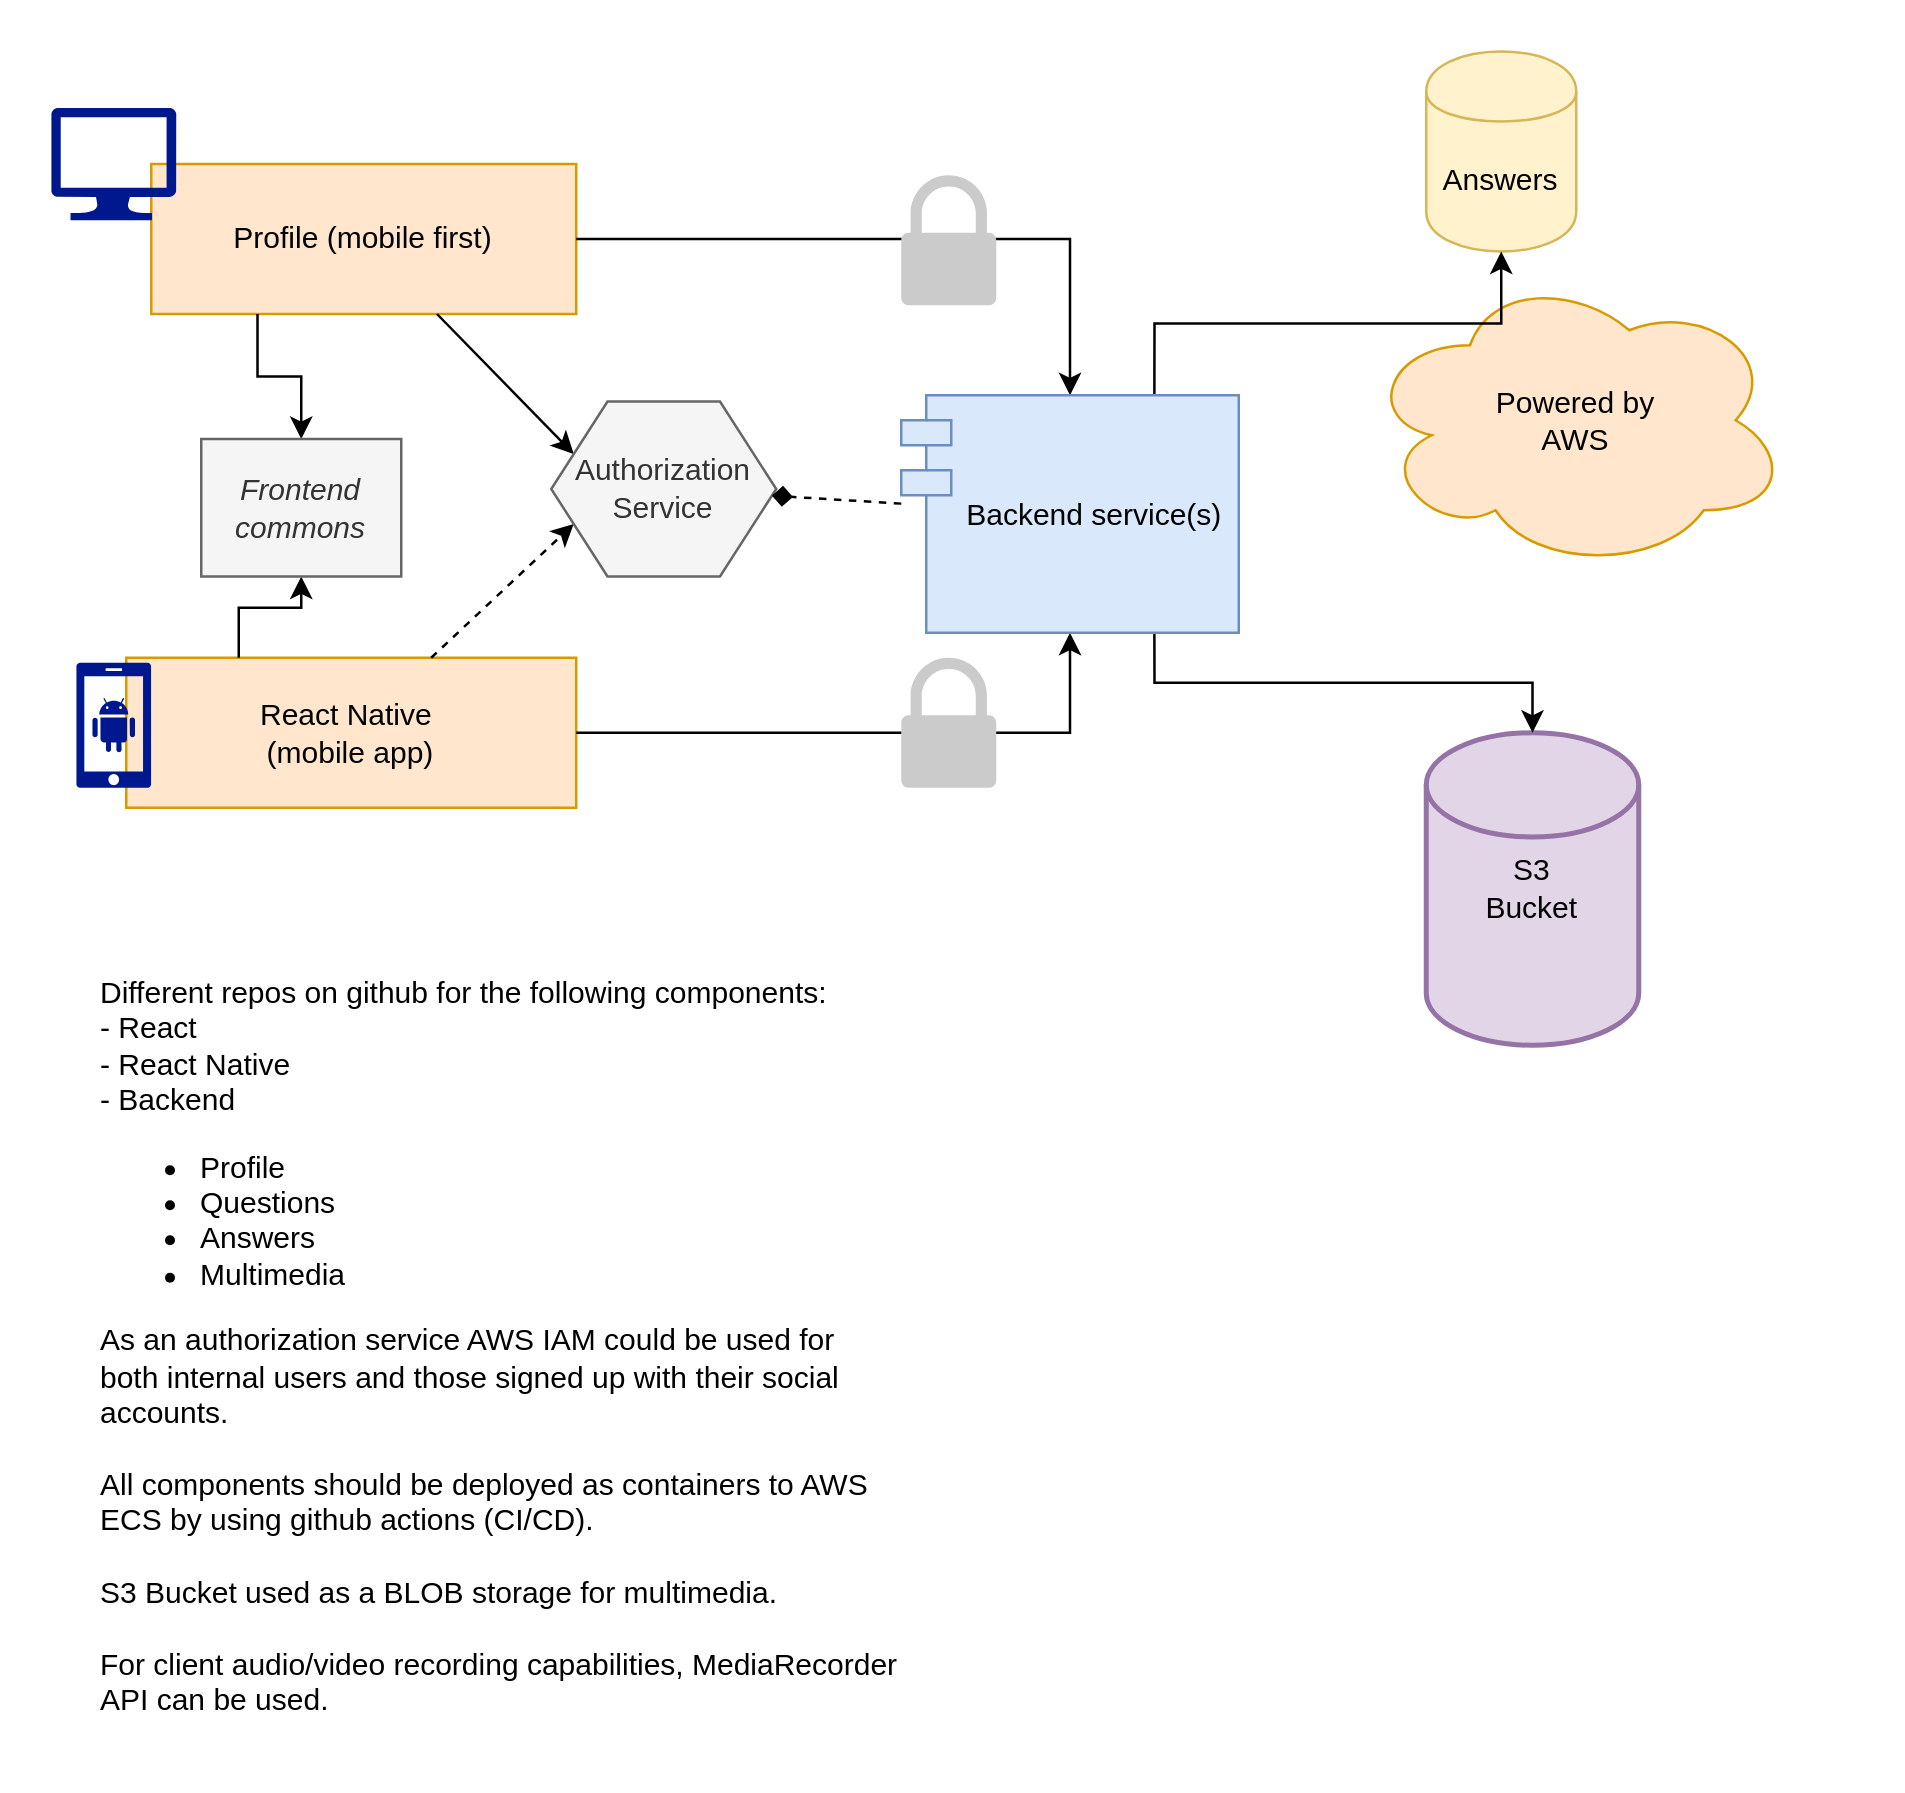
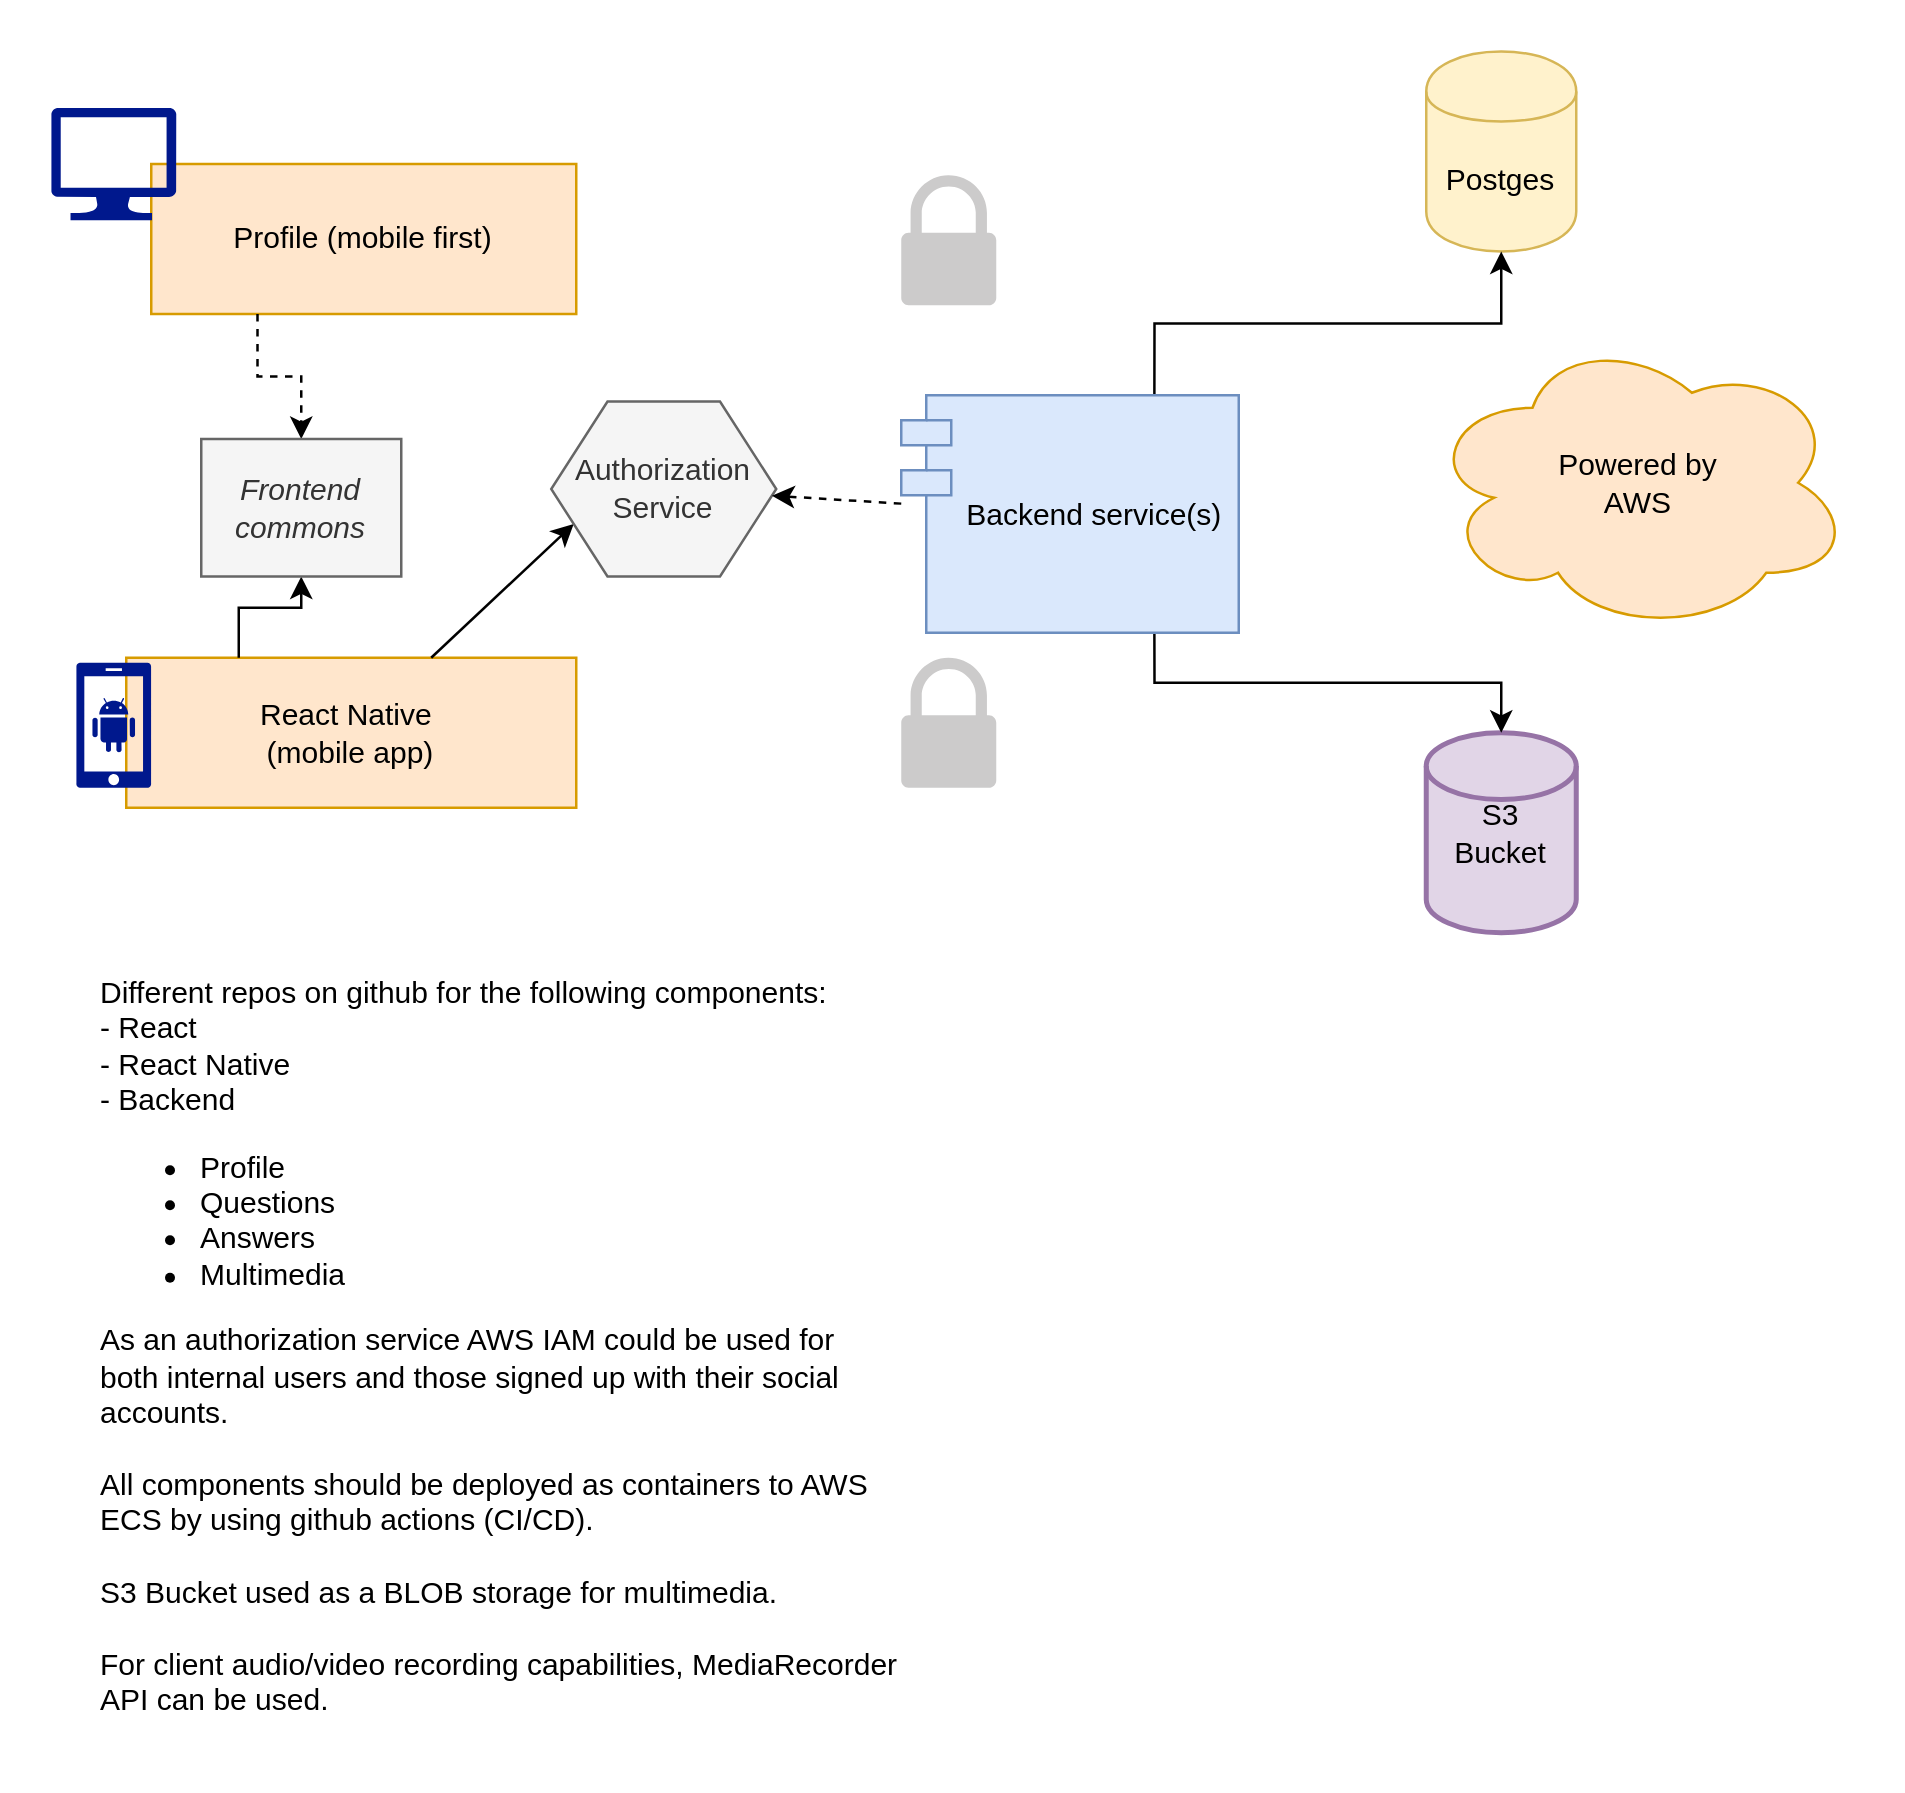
node "Answers": label "Answers" -> "Postges"
edge "Profile (mobile first)" -> "Backend service(s)": removed
edge "Profile (mobile first)" -> "Frontend commons": style solid -> dashed
edge "Profile (mobile first)" -> "Authorization Service": removed
node "Powered by AWS": moved (1576, 420) -> (1639, 483)
edge "Backend service(s)" -> "Authorization Service": arrowhead diamond -> classic
edge "React Native (mobile app)" -> "Authorization Service": style dashed -> solid
edge "React Native (mobile app)" -> "Backend service(s)": removed
node "S3 Bucket": size 213x313 -> 150x200
